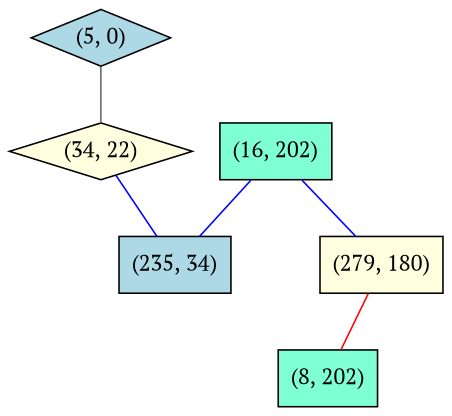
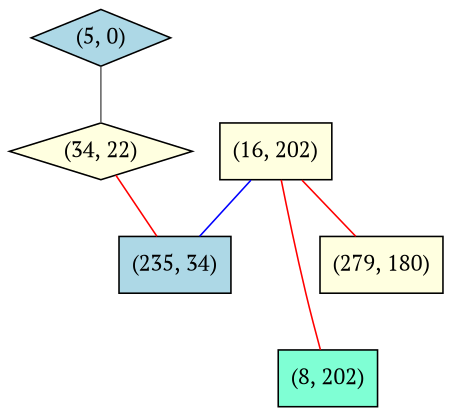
node "(16, 202)": fillcolor aquamarine -> lightyellow
edge "(34, 22)" -- "(235, 34)": color blue -> red
edge "(16, 202)" -- "(279, 180)": color blue -> red
edge "(279, 180)" -- "(8, 202)": now "(16, 202)" -- "(8, 202)"
